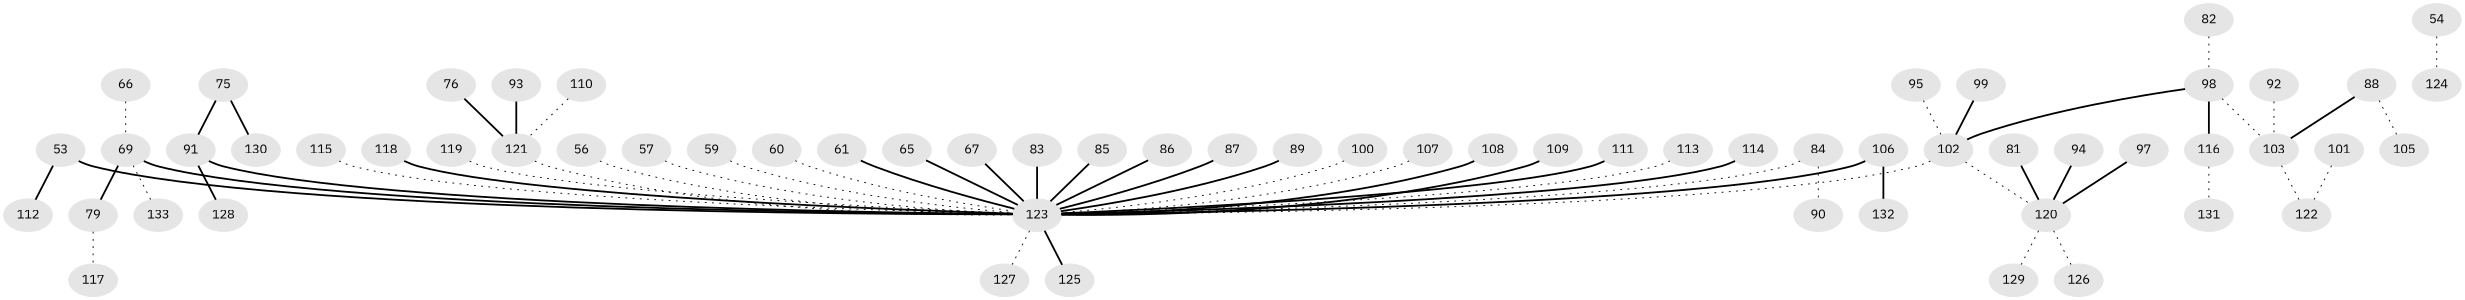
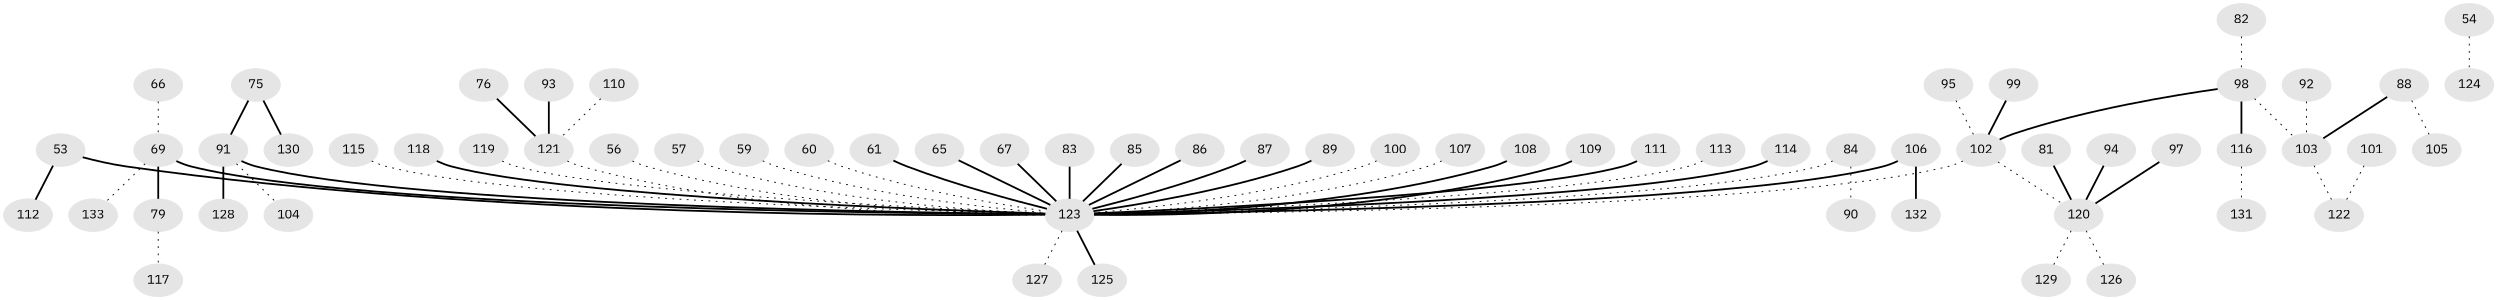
node "104": added
